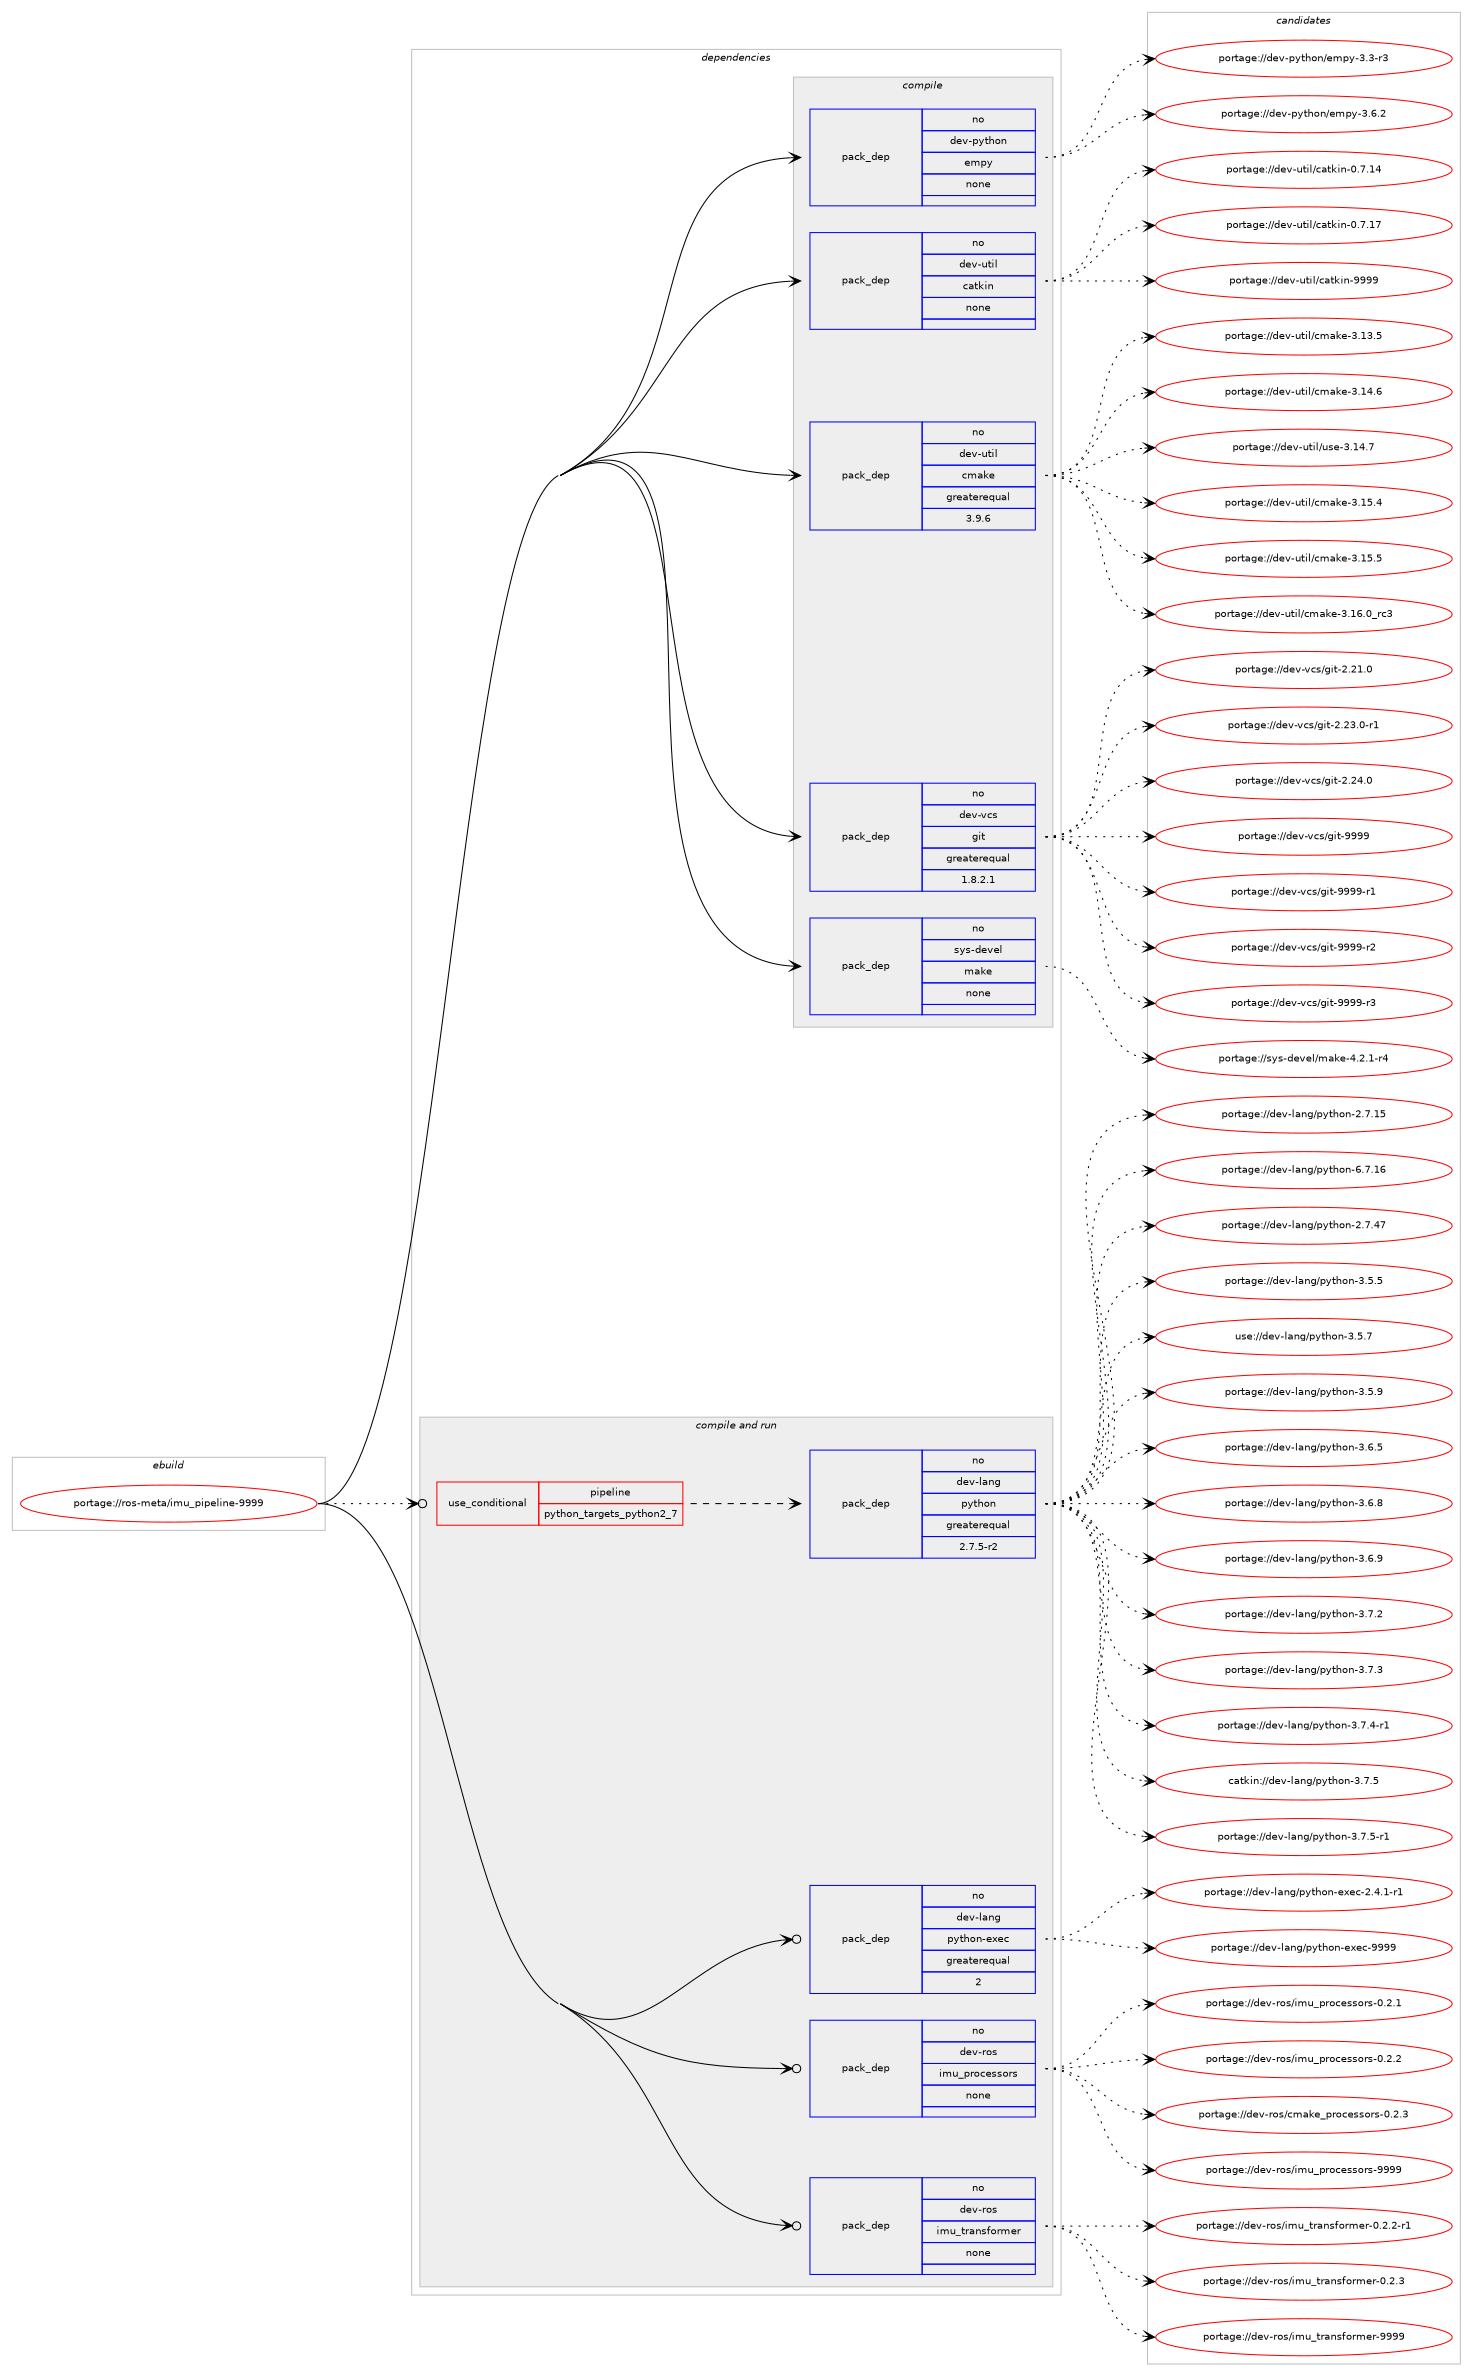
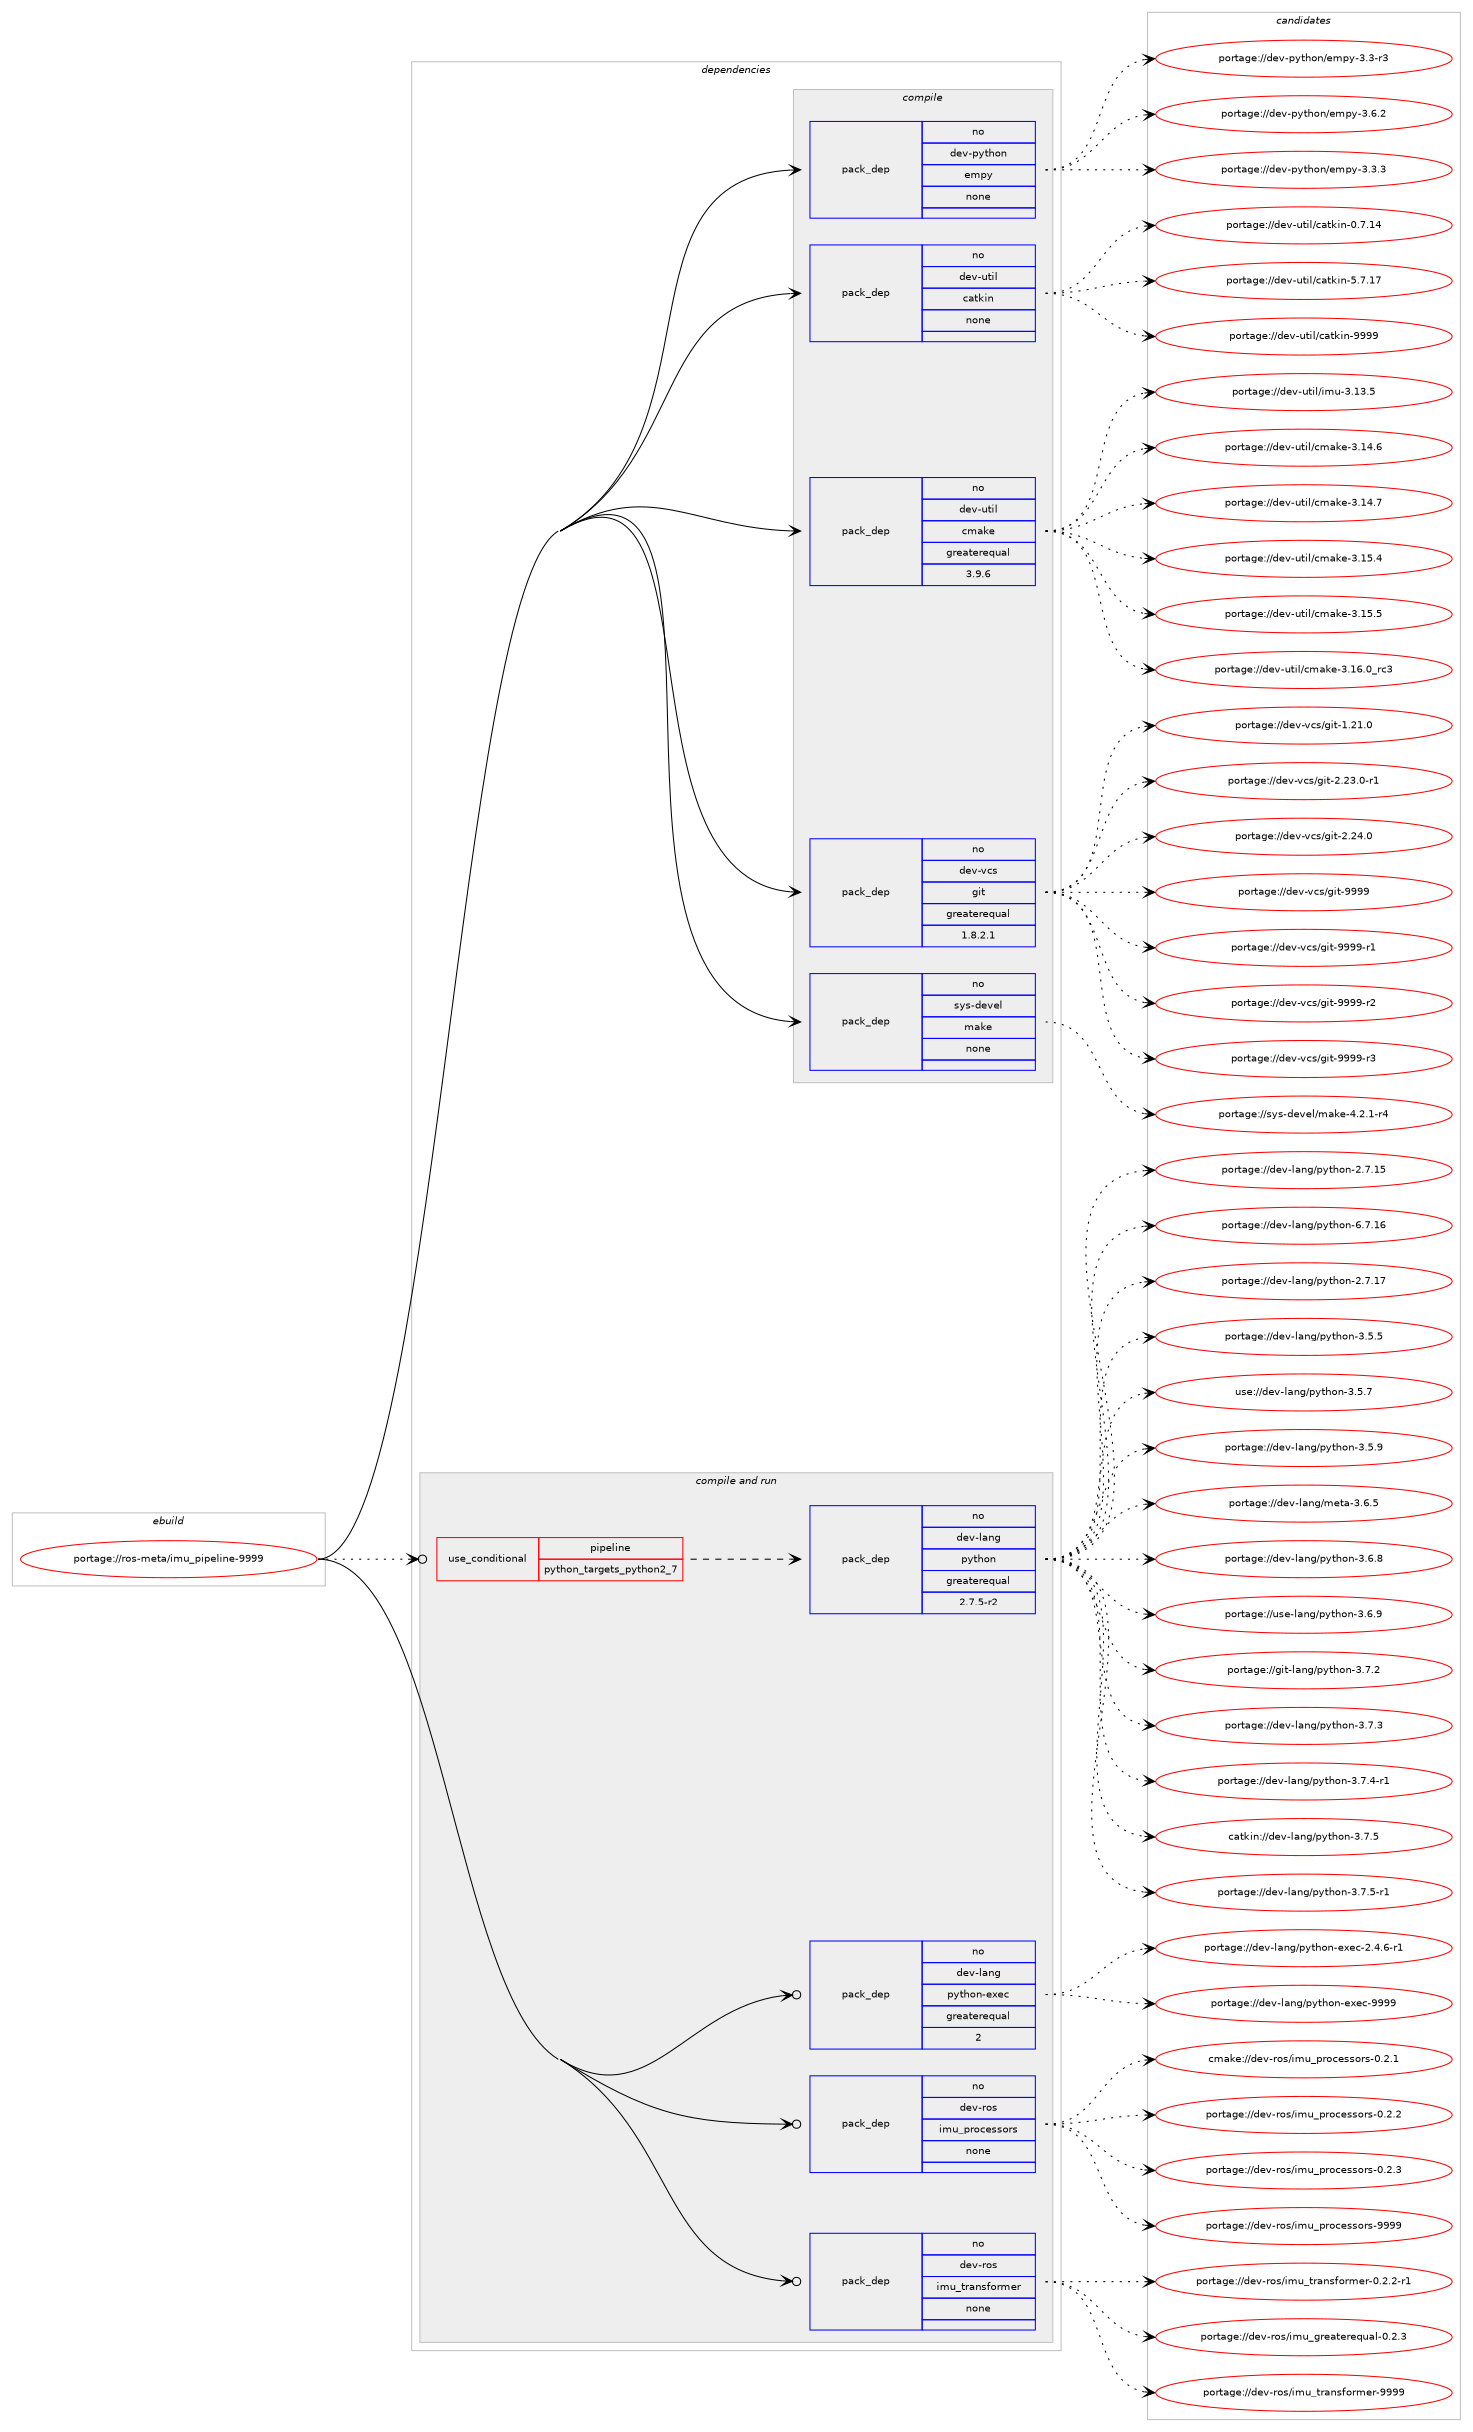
node "portage://dev-python/empy-3.3.3": added
node "portage://dev-util/catkin-0.7.17": label "portage://dev-util/catkin-0.7.17" -> "portage://dev-util/catkin-5.7.17"
node "portage://dev-util/cmake-3.13.5": label "portage://dev-util/cmake-3.13.5" -> "portage://dev-util/imu-3.13.5"
node "portage://dev-util/use-3.14.7": label "portage://dev-util/use-3.14.7" -> "portage://dev-util/cmake-3.14.7"
node "portage://dev-vcs/git-2.21.0": label "portage://dev-vcs/git-2.21.0" -> "portage://dev-vcs/git-1.21.0"
node "portage://dev-lang/python-2.7.47": label "portage://dev-lang/python-2.7.47" -> "portage://dev-lang/python-2.7.17"
node "portage://dev-lang/python-3.6.5": label "portage://dev-lang/python-3.6.5" -> "portage://dev-lang/meta-3.6.5"
node "portage://dev-lang/python-3.6.9": label "portage://dev-lang/python-3.6.9" -> "portage://use-lang/python-3.6.9"
node "portage://dev-lang/python-3.7.2": label "portage://dev-lang/python-3.7.2" -> "portage://git-lang/python-3.7.2"
node "portage://dev-lang/python-exec-2.4.1-r1": label "portage://dev-lang/python-exec-2.4.1-r1" -> "portage://dev-lang/python-exec-2.4.6-r1"
node "portage://dev-ros/imu_processors-0.2.1": label "portage://dev-ros/imu_processors-0.2.1" -> "cmake://dev-ros/imu_processors-0.2.1"
node "portage://dev-ros/cmake_processors-0.2.3": label "portage://dev-ros/cmake_processors-0.2.3" -> "portage://dev-ros/imu_processors-0.2.3"
node "portage://dev-ros/imu_transformer-0.2.3": label "portage://dev-ros/imu_transformer-0.2.3" -> "portage://dev-ros/imu_greaterequal-0.2.3"
